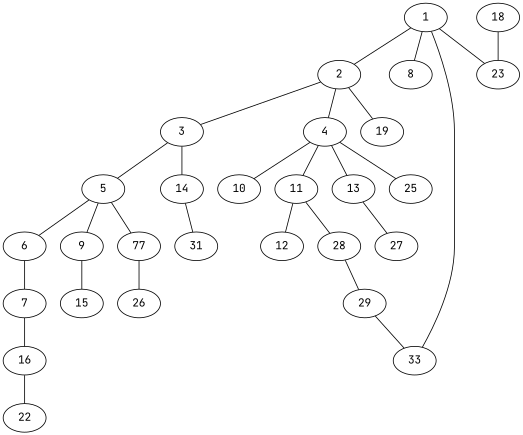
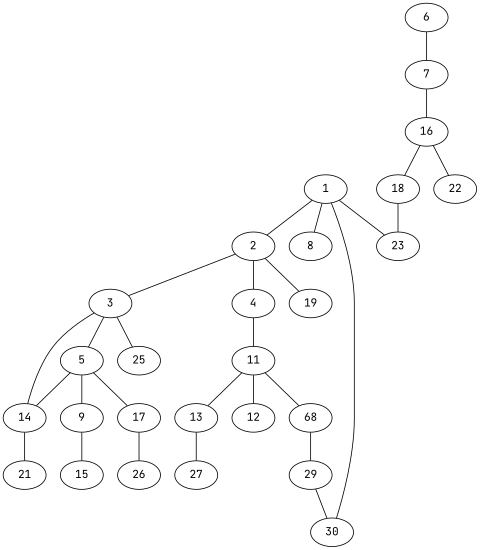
edge "4" -- "13": now "11" -- "13"
edge "4" -- "25": now "3" -- "25"
edge "16" -- "18": added
node "10": removed
edge "5" -- "6": now "5" -- "14"
node "77": label "77" -> "17"
node "31": label "31" -> "21"
node "28": label "28" -> "68"
node "33": label "33" -> "30"
